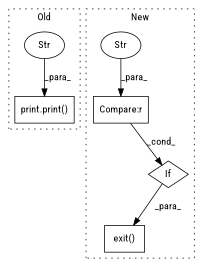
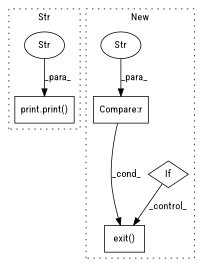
cluster "Old": label "Old" -> "Str"
edge "Compare:r" -> "If": now "Compare:r" -> "exit()"
edge "If" -> "exit()": label "_para_" -> "_control_"
